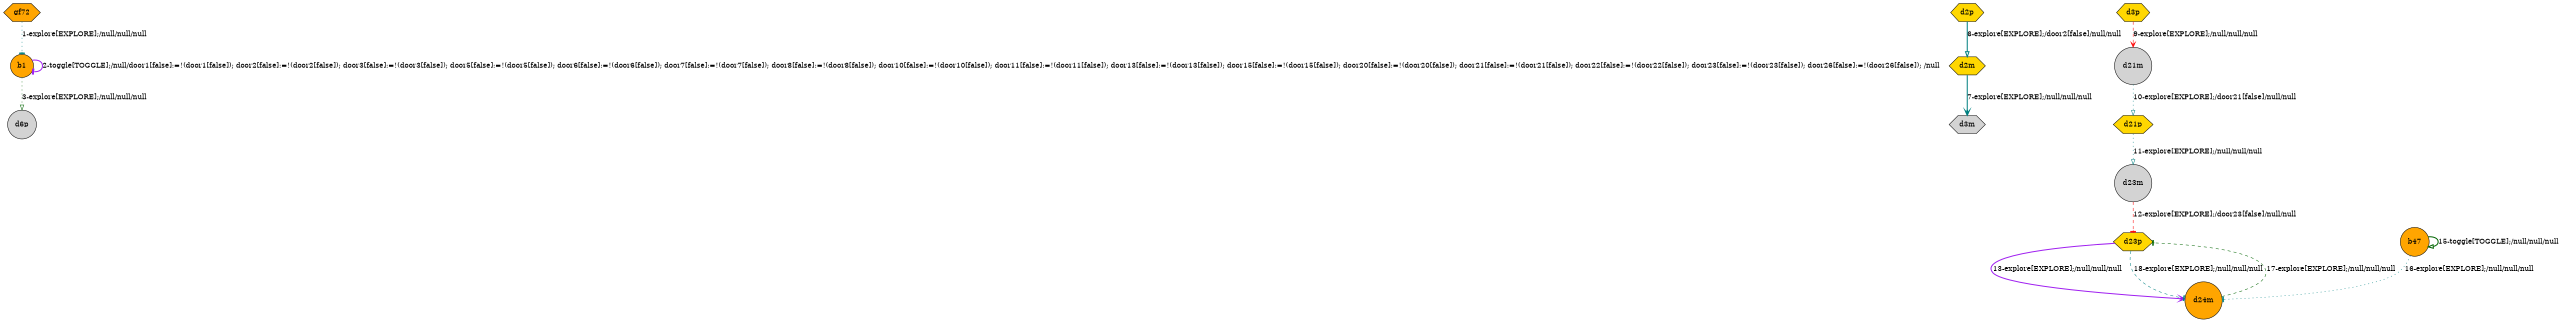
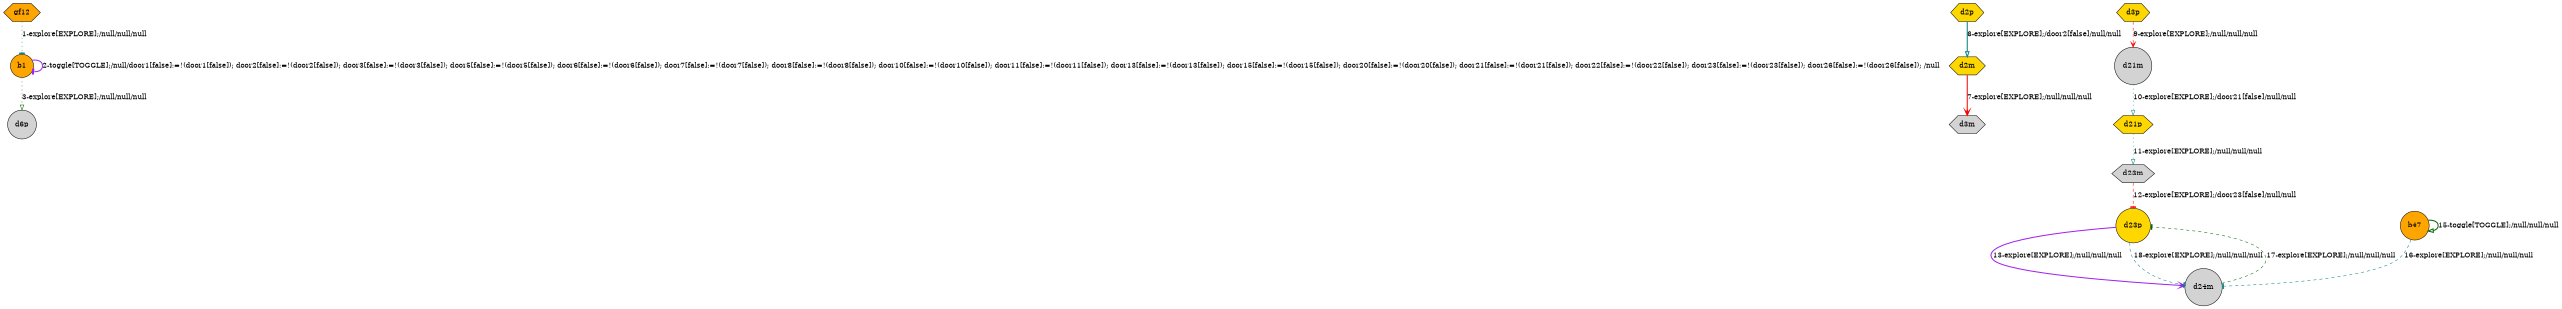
node "gf72": label "gf72" -> "gf12"
edge "d2m" -> "d3m": color teal -> red
node "d23m": shape circle -> hexagon
node "d23p": shape hexagon -> circle
edge "b47" -> "d24m": style dotted -> dashed
node "d24m": fillcolor orange -> lightgrey
